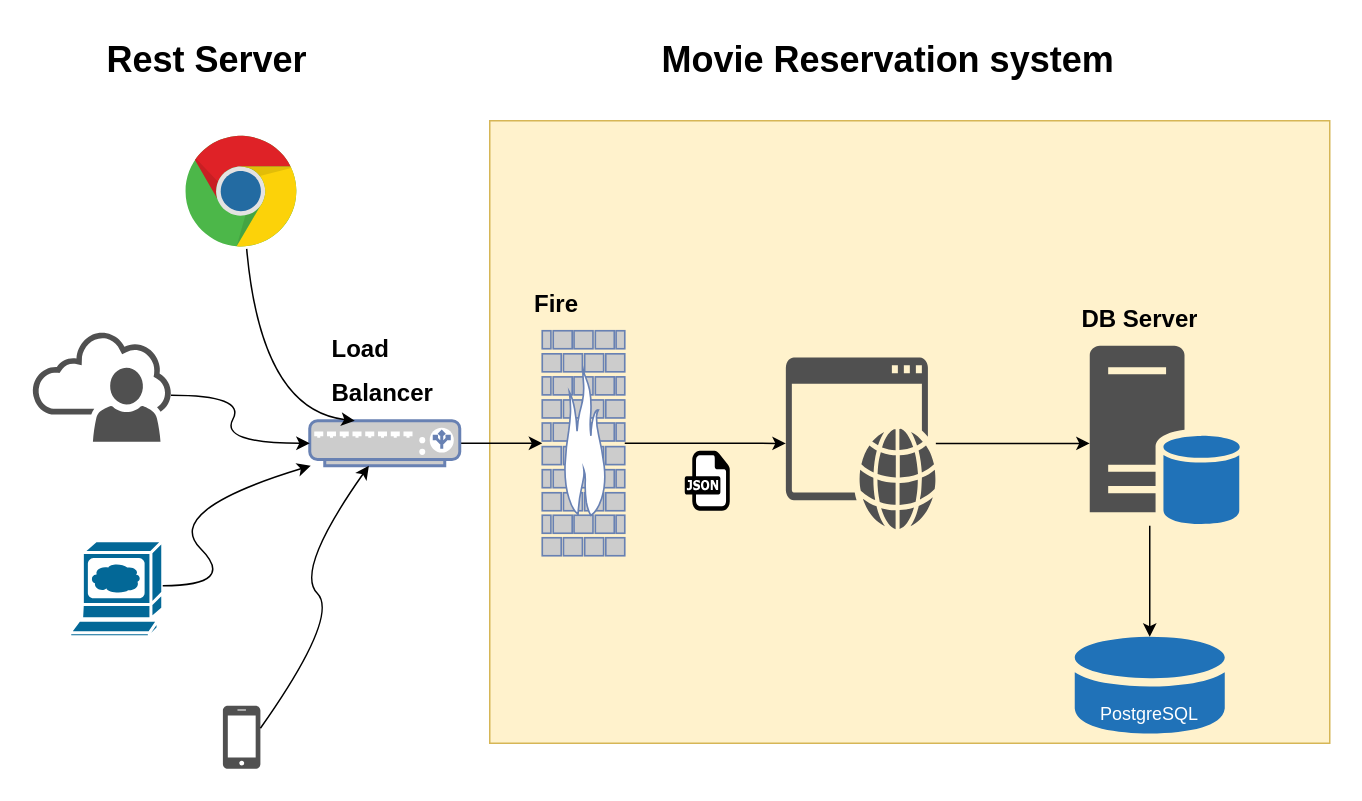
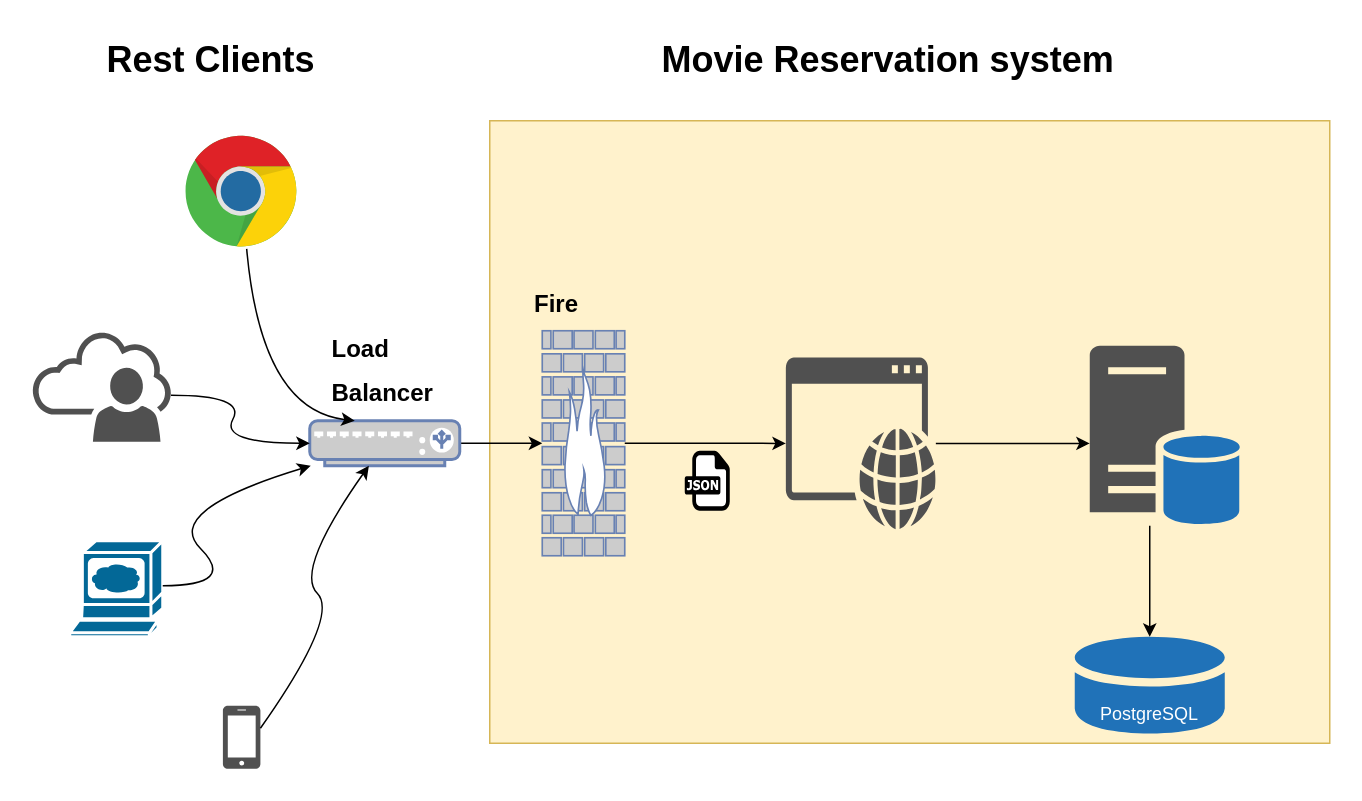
node "Rest Server": label "Rest Server" -> "Rest Clients"
node "DB Server": removed
